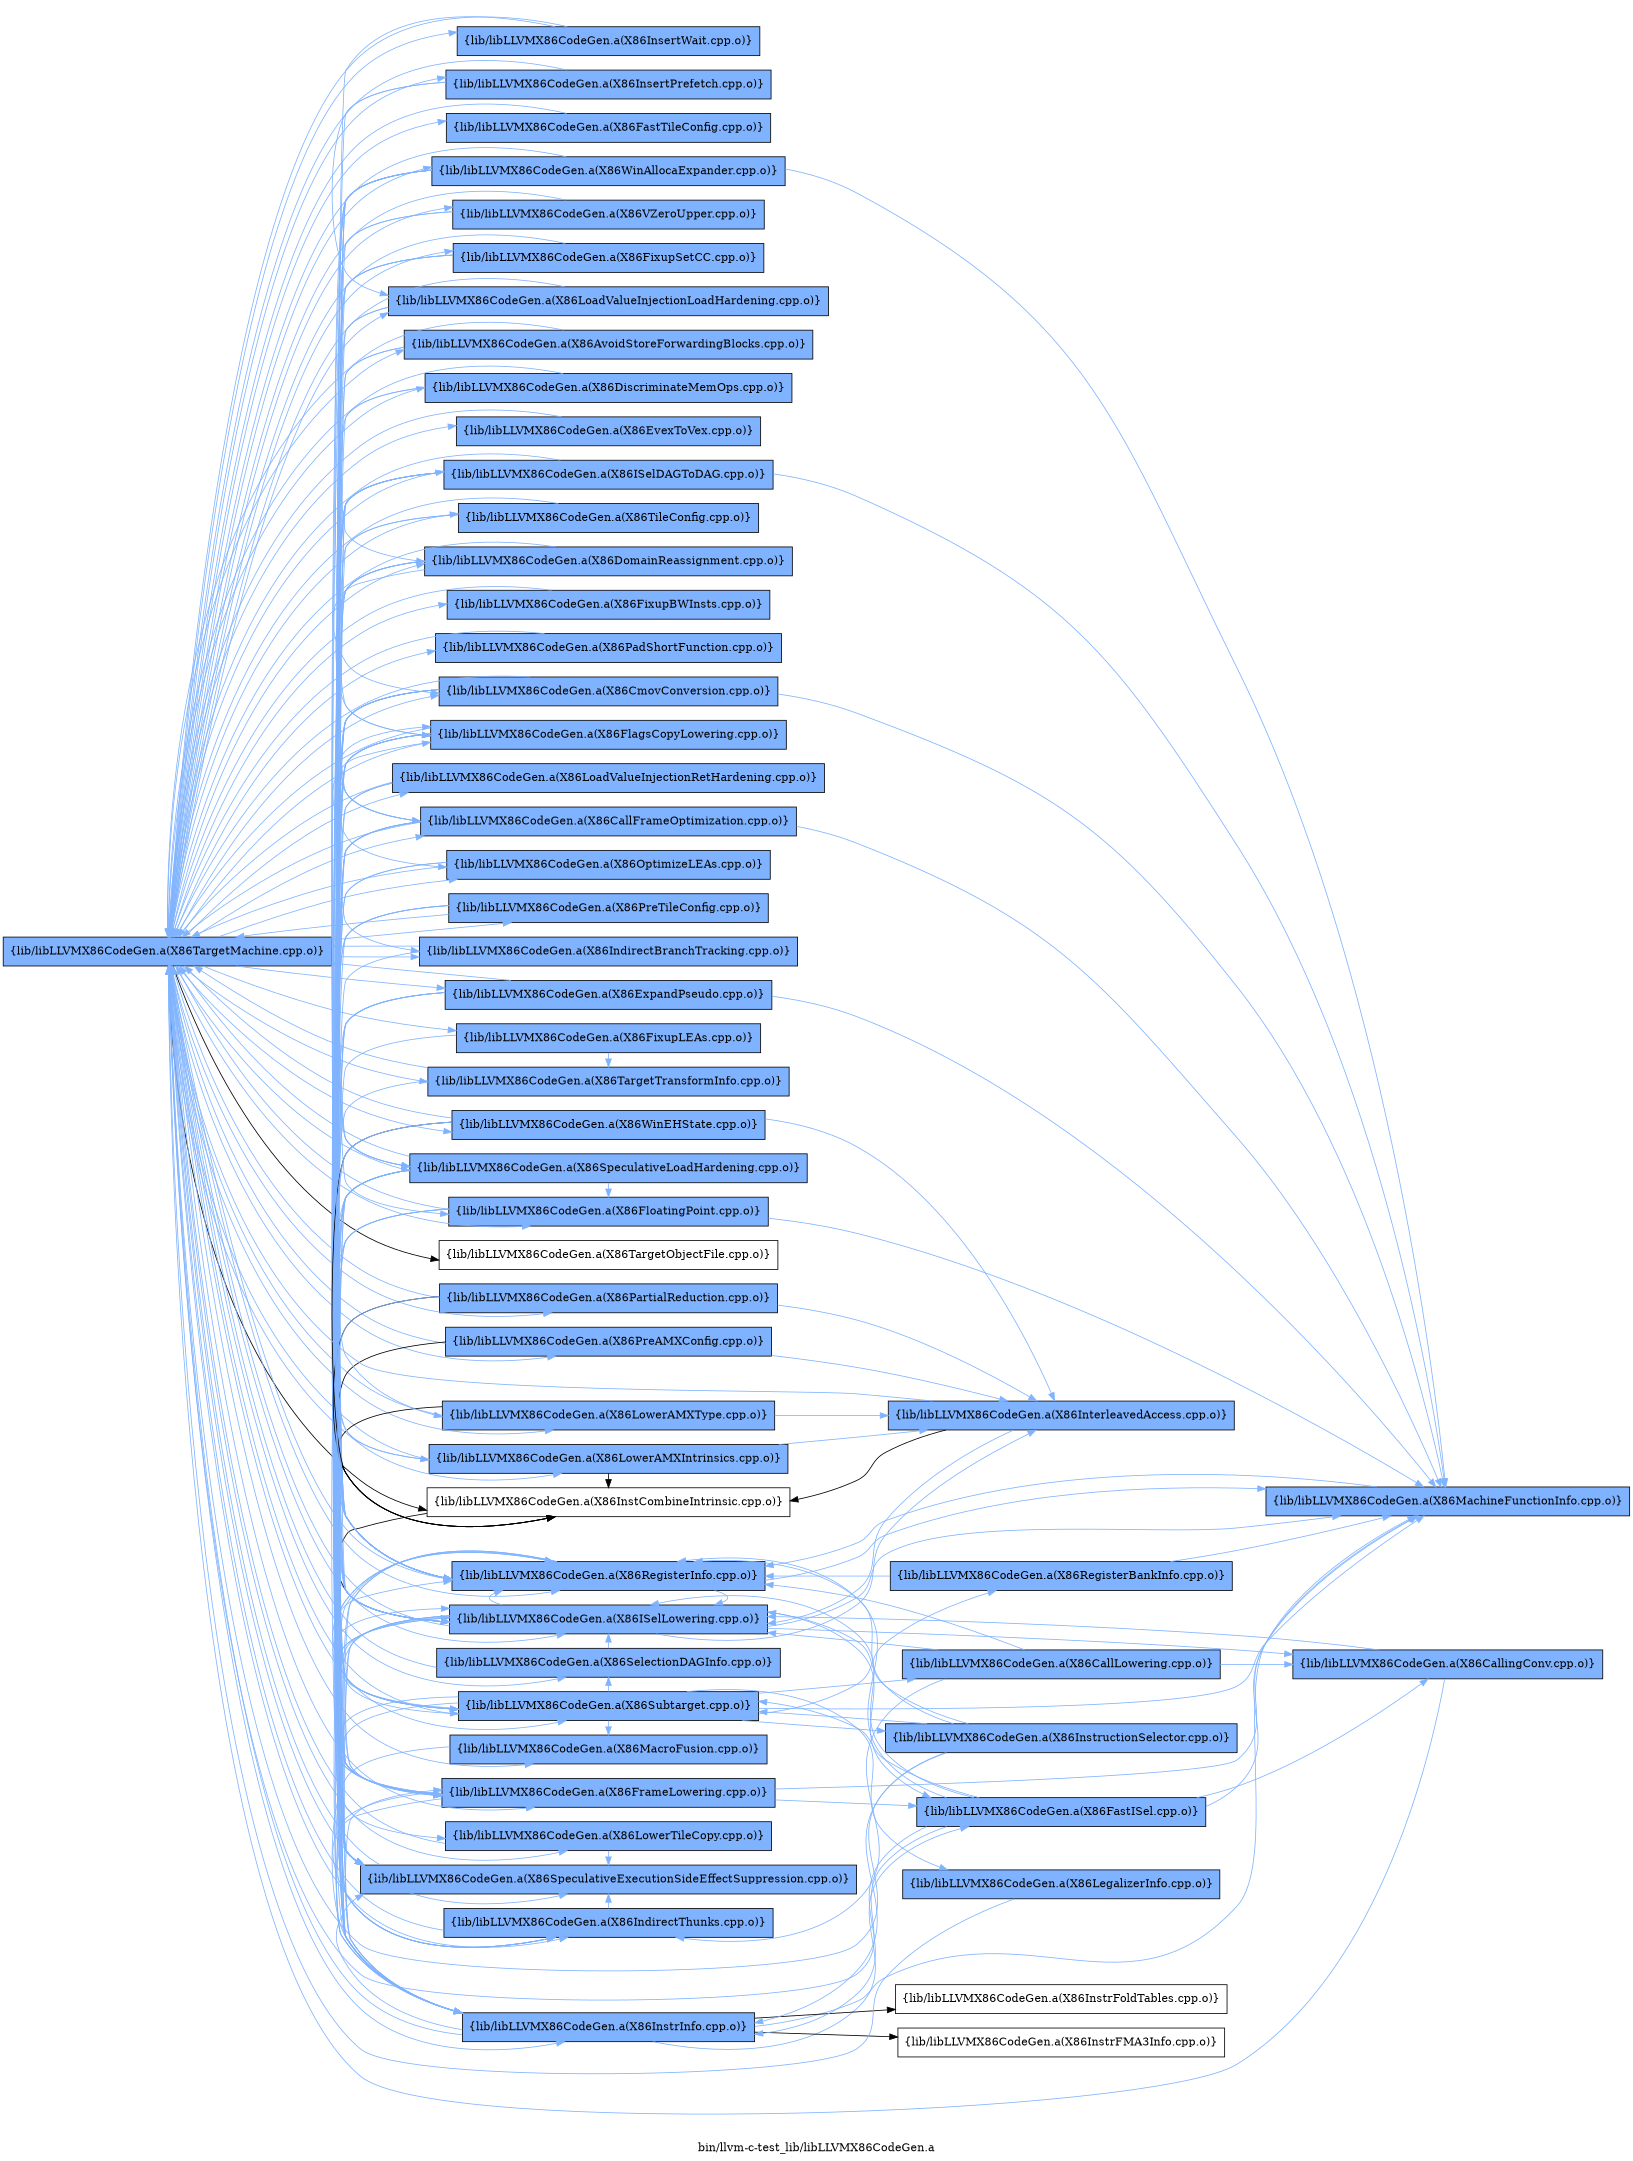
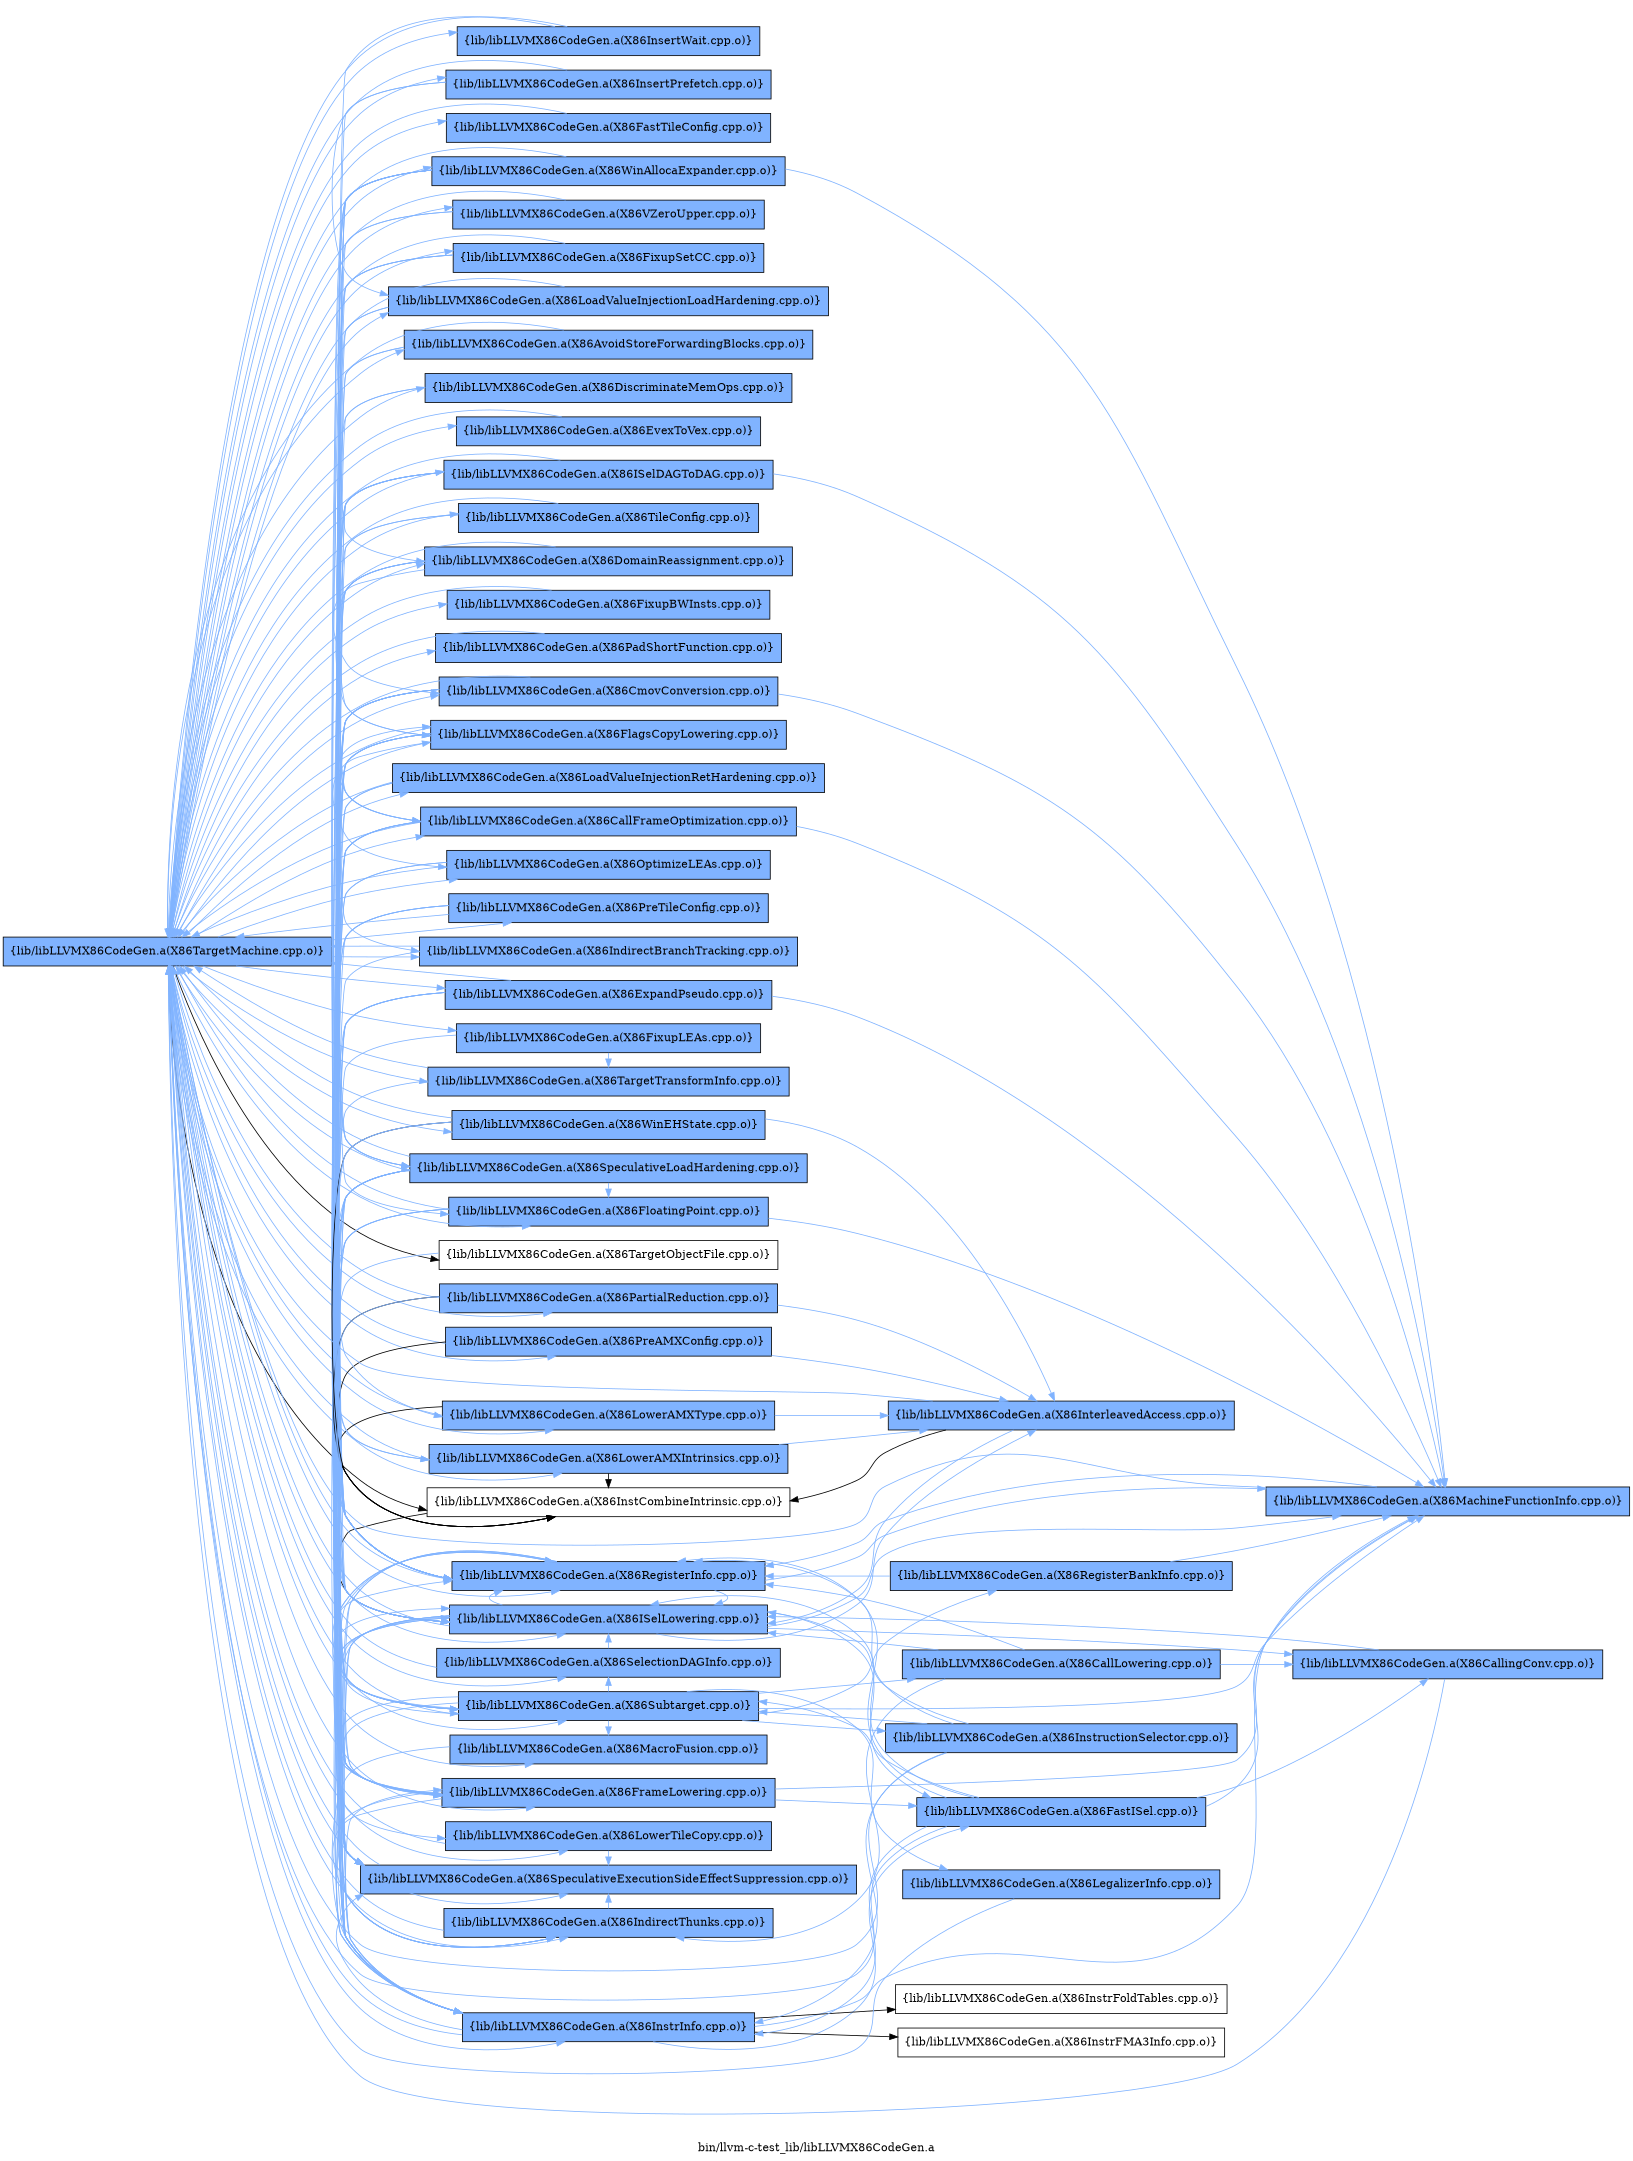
edge "{lib/libLLVMX86CodeGen.a(X86DiscriminateMemOps.cpp.o)}" -> "{lib/libLLVMX86CodeGen.a(X86TargetMachine.cpp.o)}": now "{lib/libLLVMX86CodeGen.a(X86MachineFunctionInfo.cpp.o)}" -> "{lib/libLLVMX86CodeGen.a(X86TargetMachine.cpp.o)}"
edge "{lib/libLLVMX86CodeGen.a(X86ISelDAGToDAG.cpp.o)}" -> "{lib/libLLVMX86CodeGen.a(X86ISelLowering.cpp.o)}": now "{lib/libLLVMX86CodeGen.a(X86TargetObjectFile.cpp.o)}" -> "{lib/libLLVMX86CodeGen.a(X86ISelLowering.cpp.o)}"
